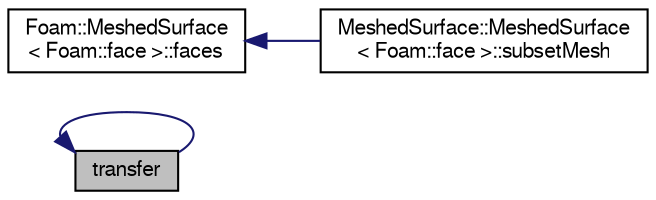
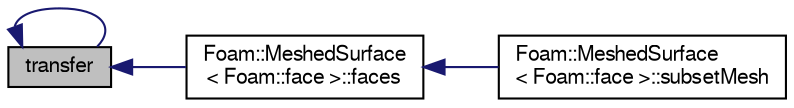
node "MeshedSurface::MeshedSurface < Foam::face >::subsetMesh": label "MeshedSurface::MeshedSurface < Foam::face >::subsetMesh" -> "Foam::MeshedSurface < Foam::face >::subsetMesh"
edge "Foam::MeshedSurface < Foam::face >::faces" -> "transfer": added
